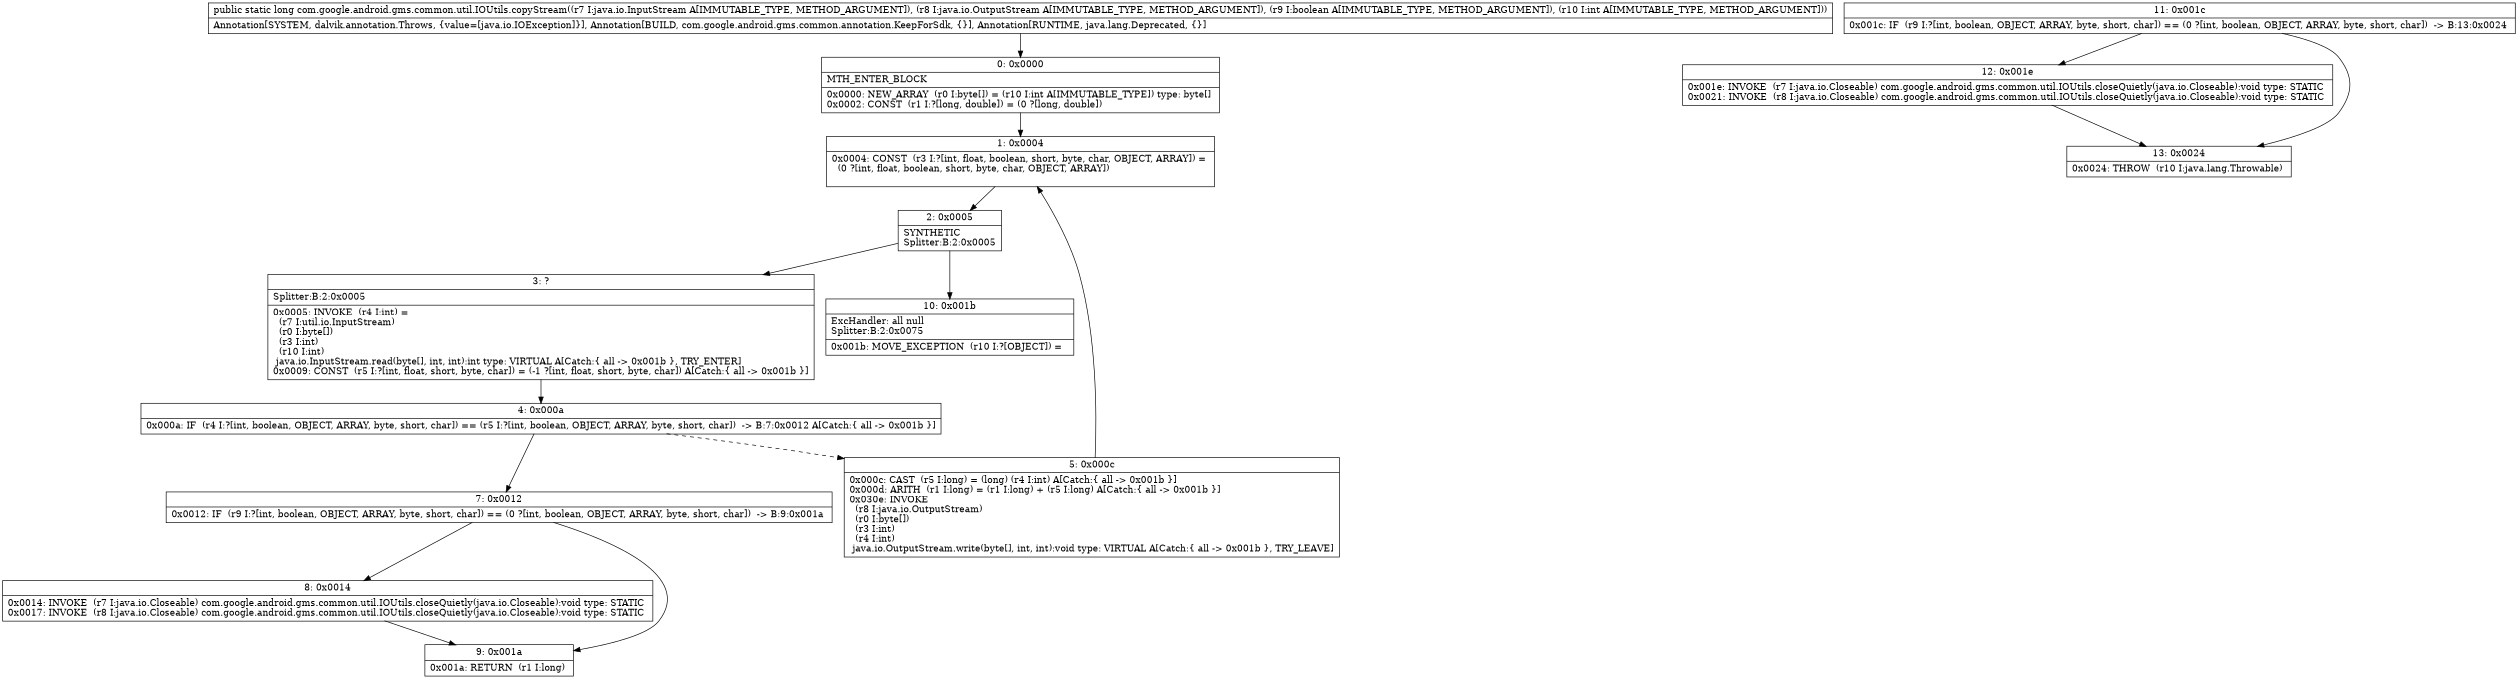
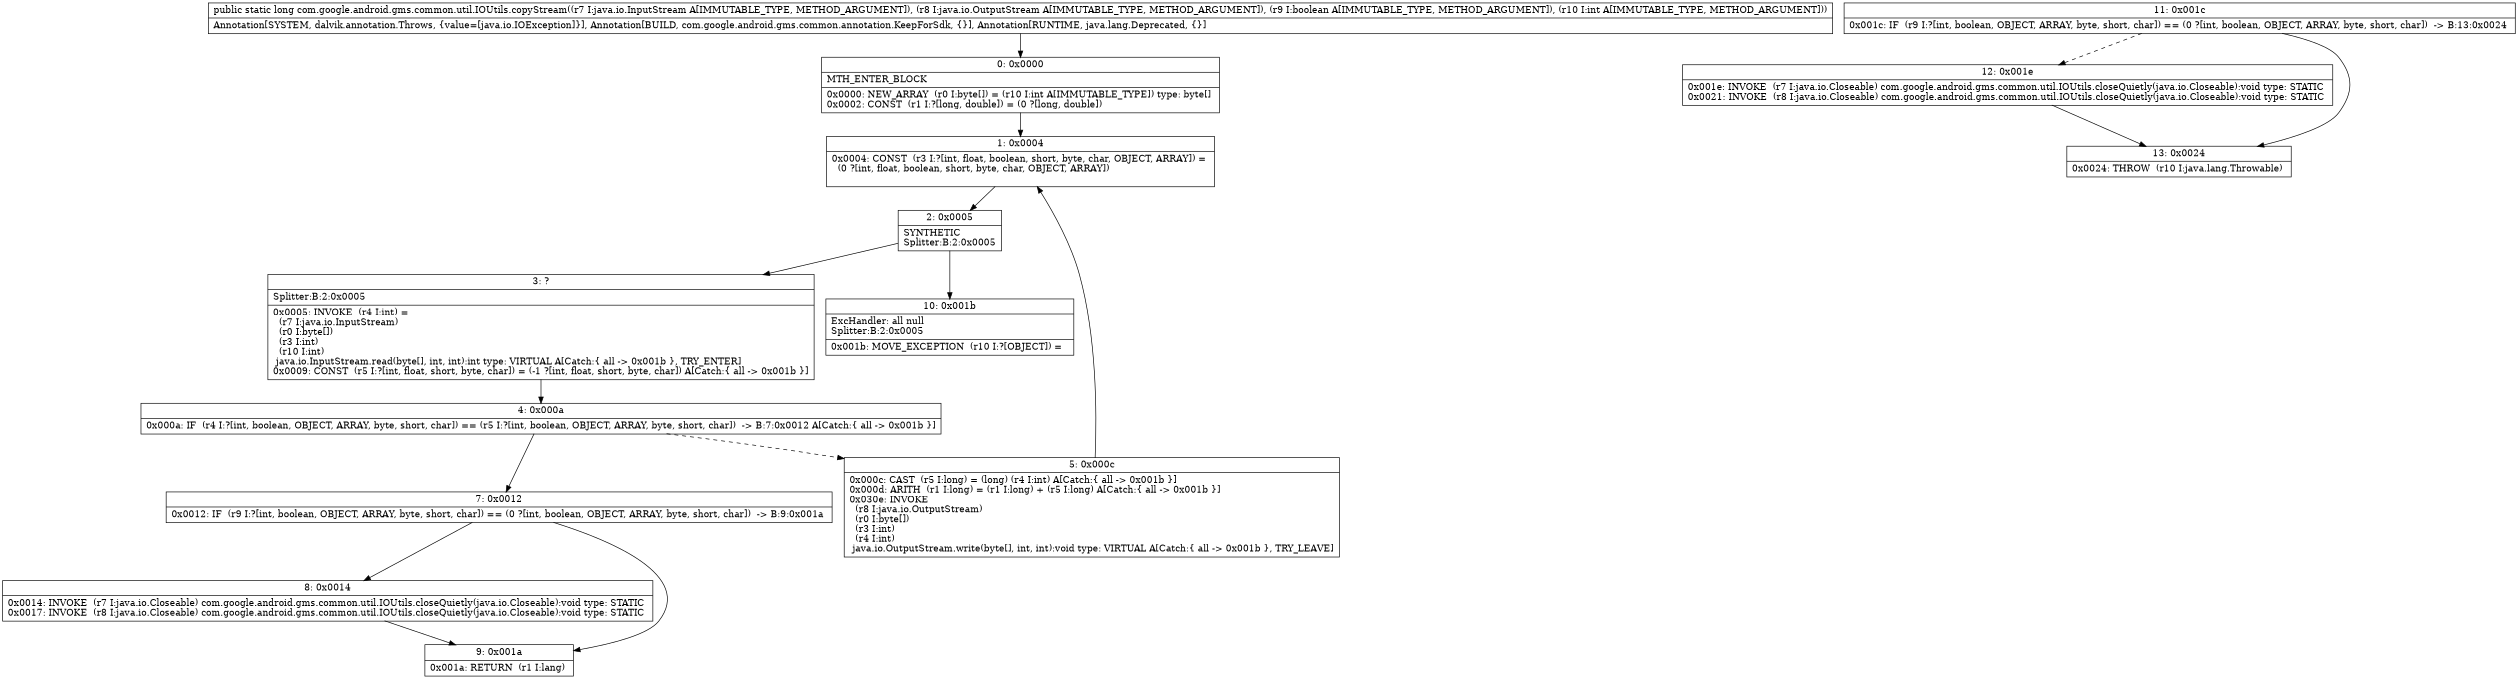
edge "11: 0x001c" -> "12: 0x001e": style solid -> dashed
node "3: ?": text "(r7 I:util.io.InputStream)" -> "(r7 I:java.io.InputStream)"
node "10: 0x001b": text "Splitter:B:2:0x0075" -> "Splitter:B:2:0x0005"
node "9: 0x001a": text "0x001a: RETURN  (r1 I:long)" -> "0x001a: RETURN  (r1 I:lang)"
